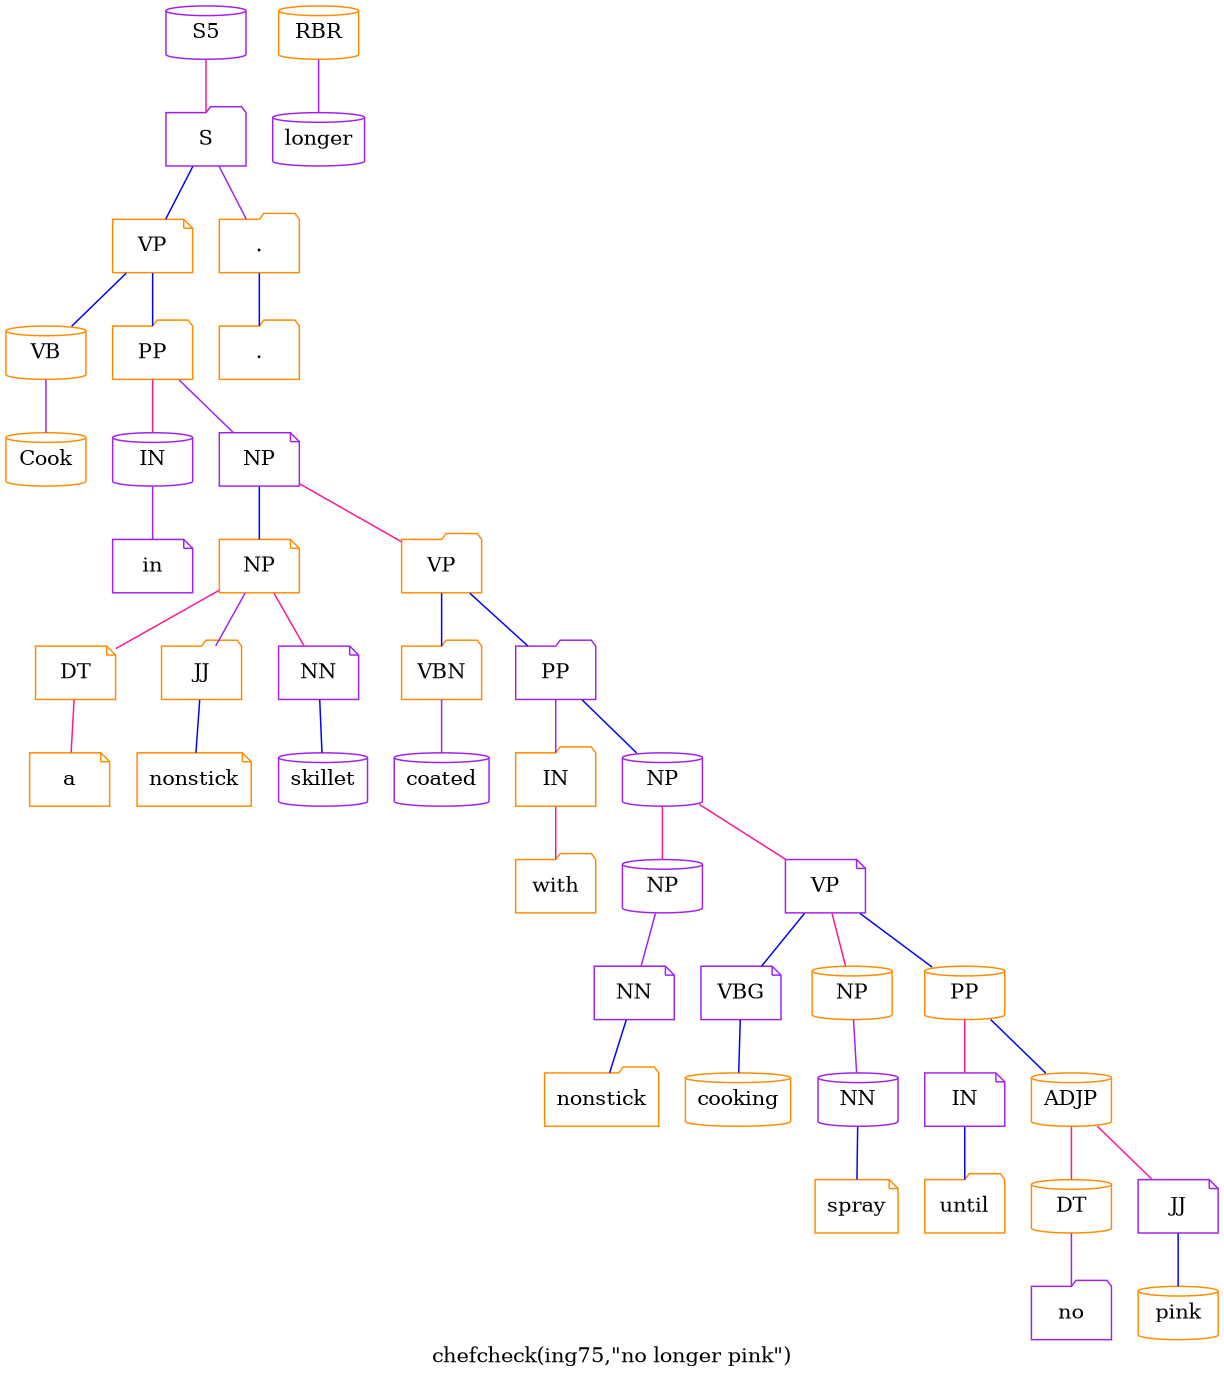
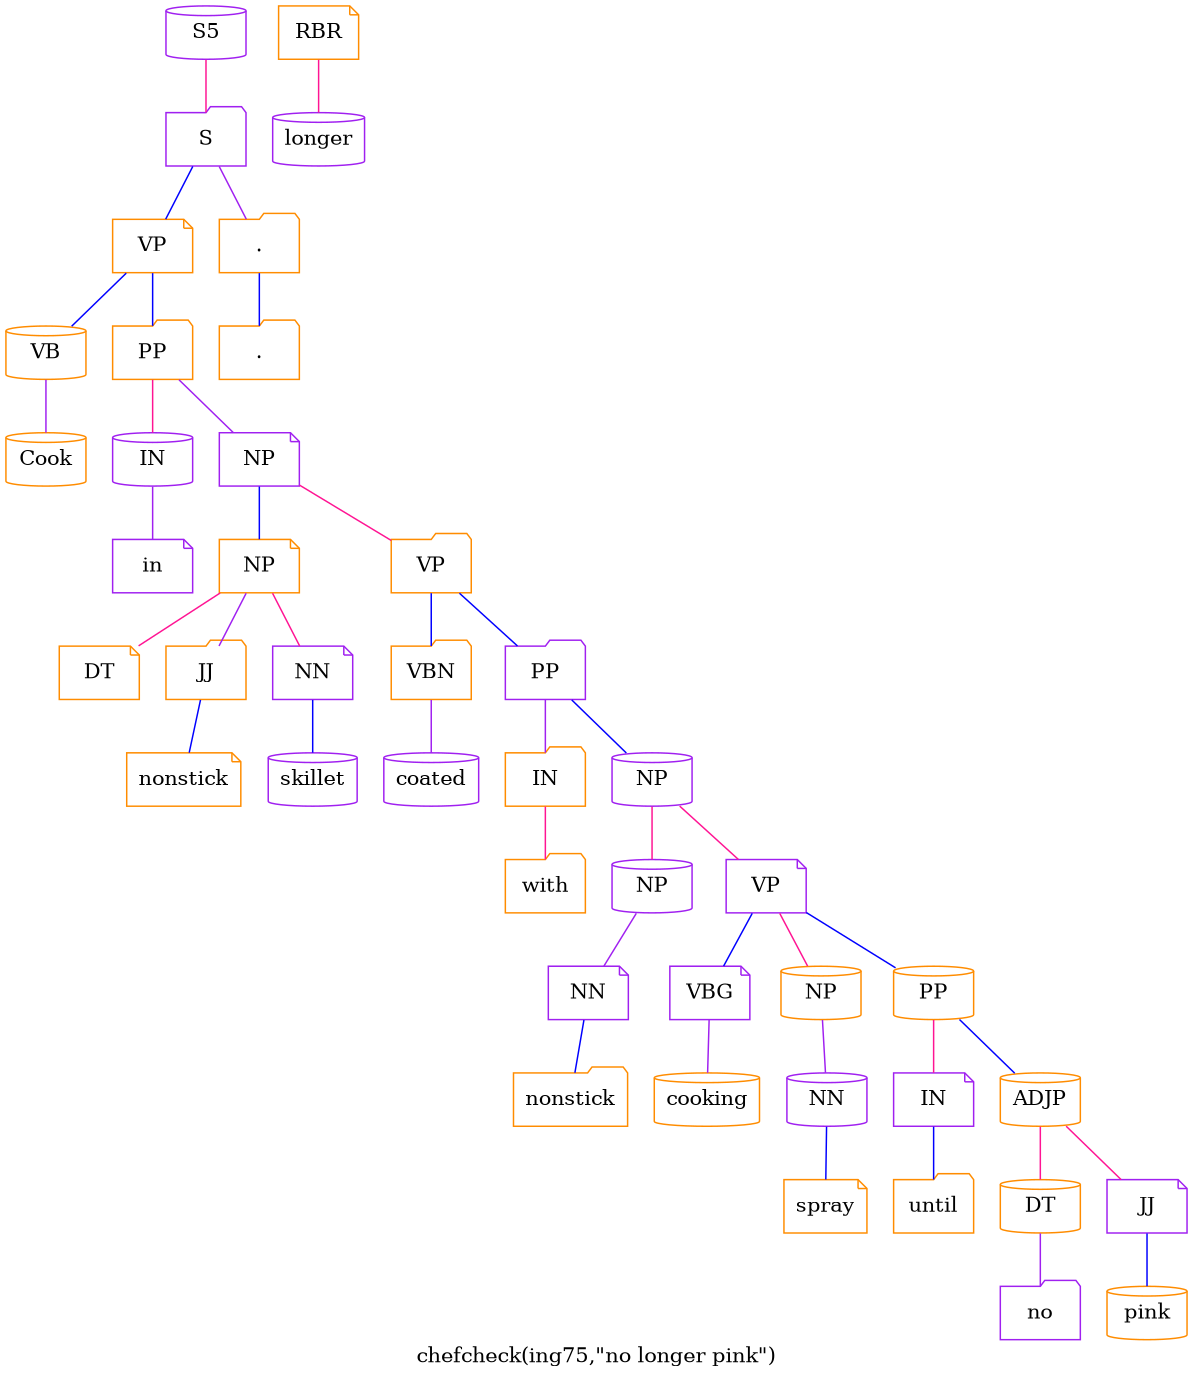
node "RBR": shape cylinder -> note
edge "RBR" -- "longer": color purple -> deeppink
node "a": removed
edge "VBG" -- "cooking": color blue -> purple
